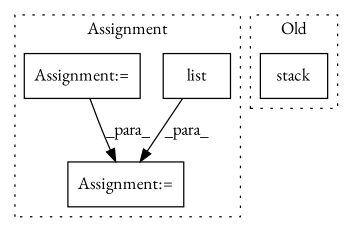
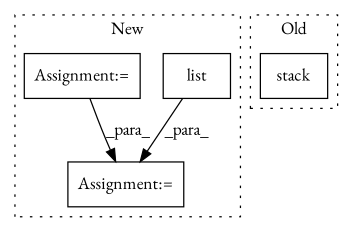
cluster "Assignment": label "Assignment" -> "New"
